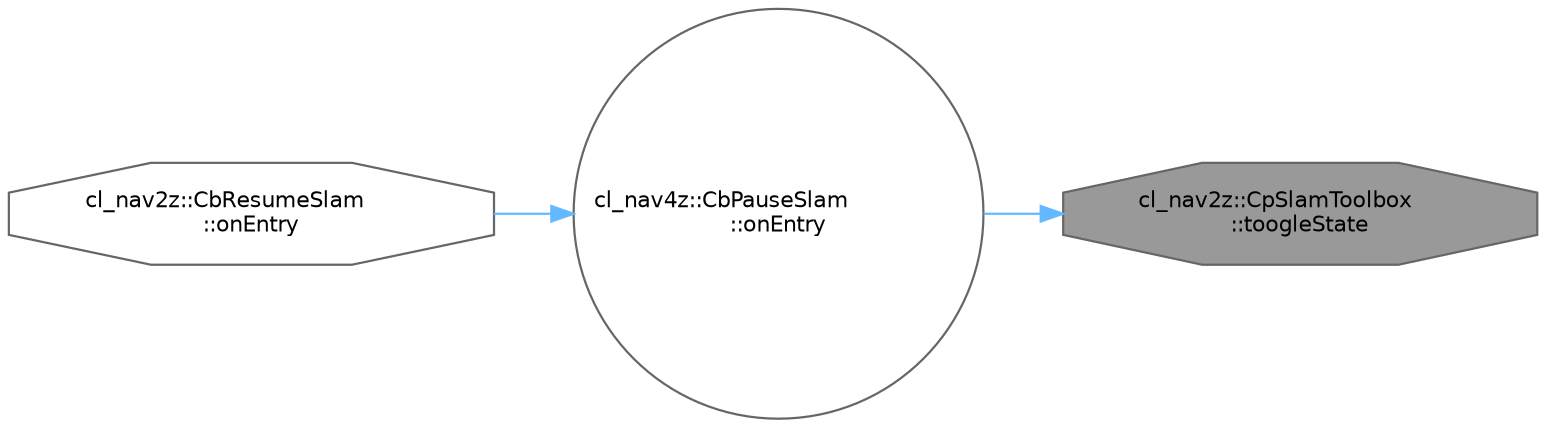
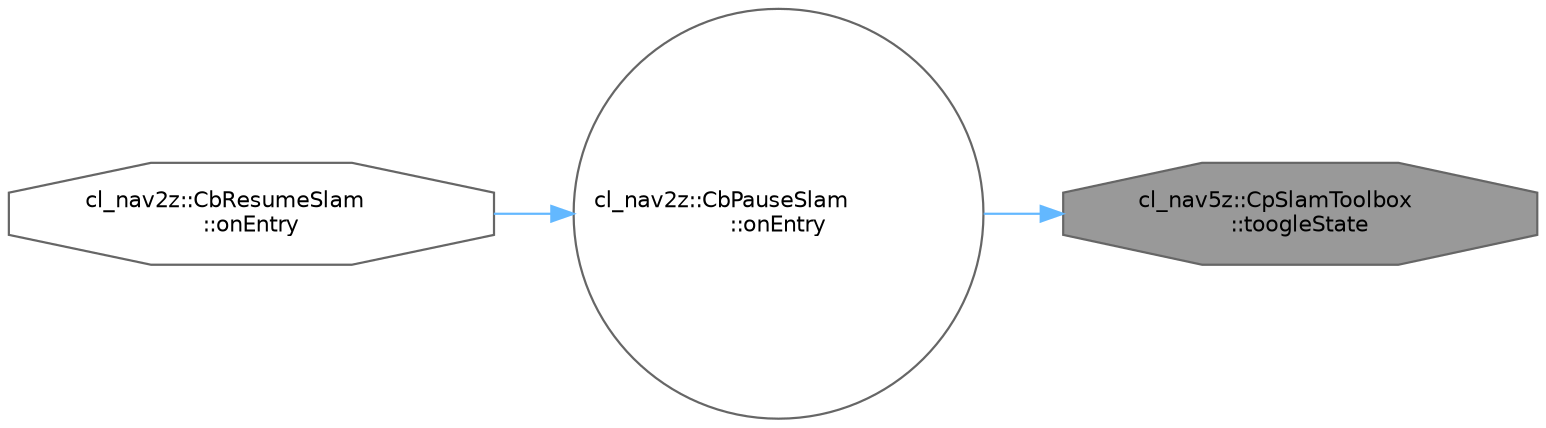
node "cl_nav4z::CbPauseSlam ::onEntry": label "cl_nav4z::CbPauseSlam ::onEntry" -> "cl_nav2z::CbPauseSlam ::onEntry"
node "cl_nav2z::CpSlamToolbox ::toogleState": label "cl_nav2z::CpSlamToolbox ::toogleState" -> "cl_nav5z::CpSlamToolbox ::toogleState"
